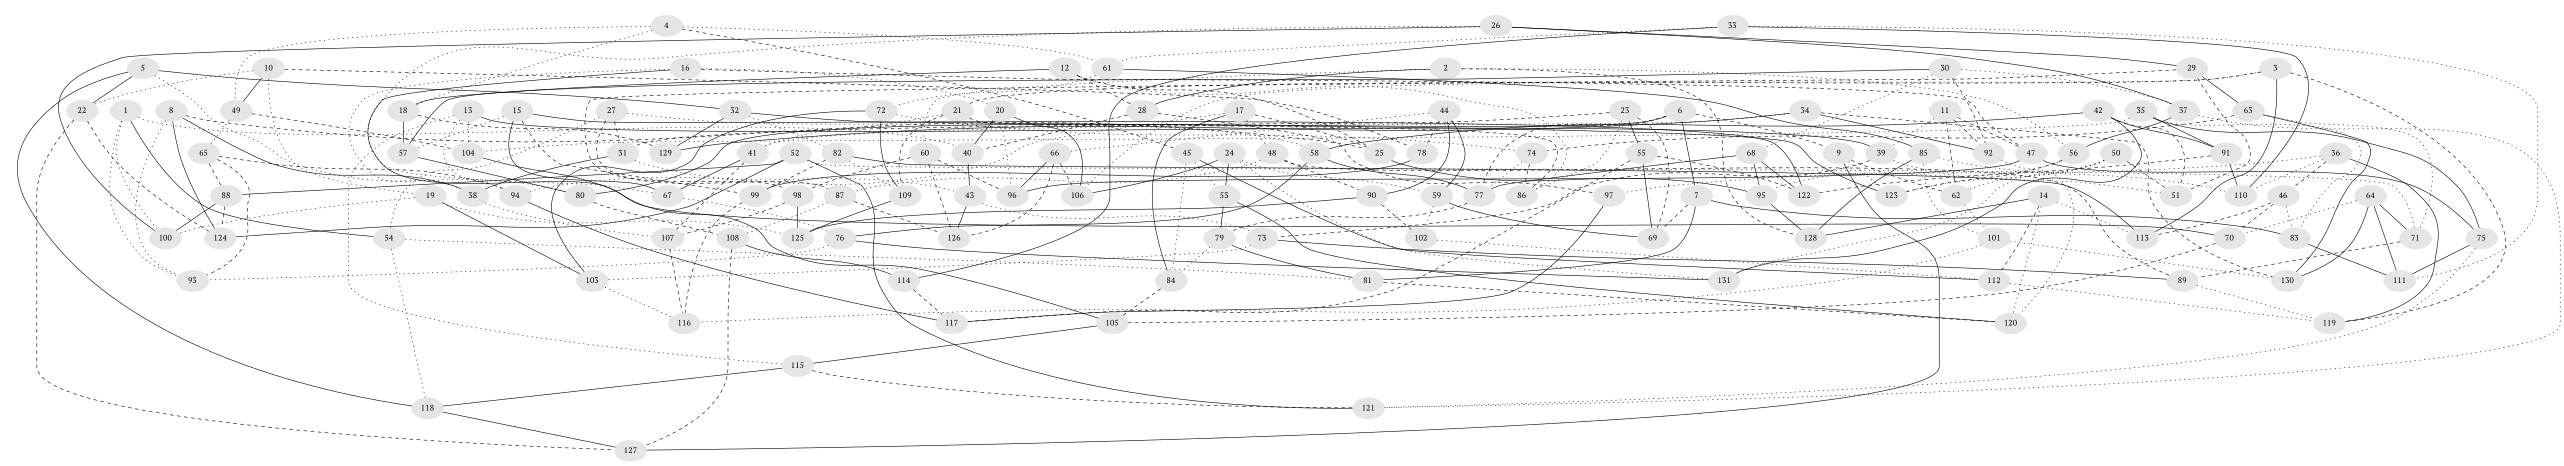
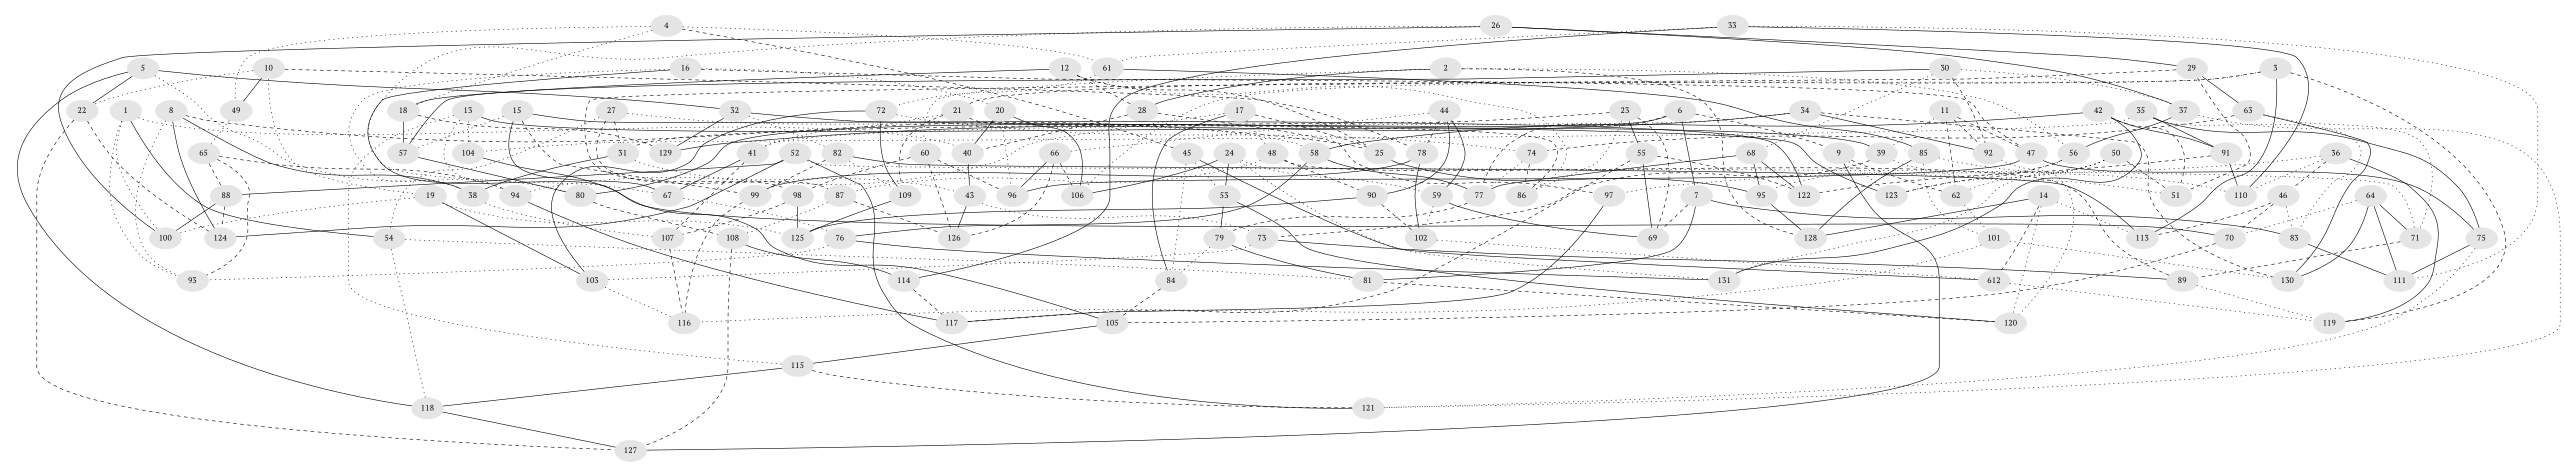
edge "49" -- "104": removed
edge "78" -- "102": added
node "112": label "112" -> "612"
